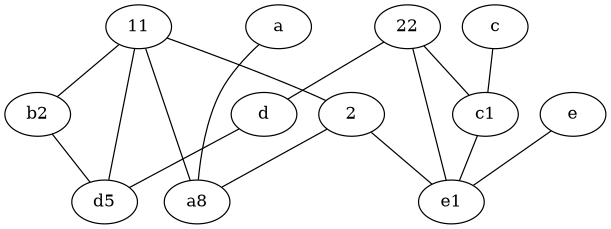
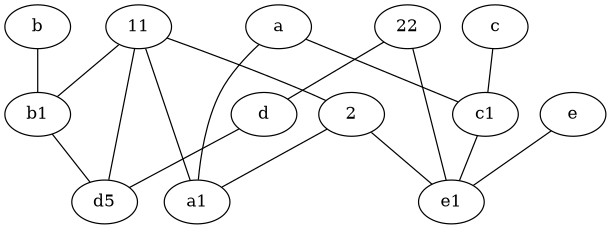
node "b": added
edge "22" -- "c1": now "a" -- "c1"
node "b2": label "b2" -> "b1"
node "a8": label "a8" -> "a1"
